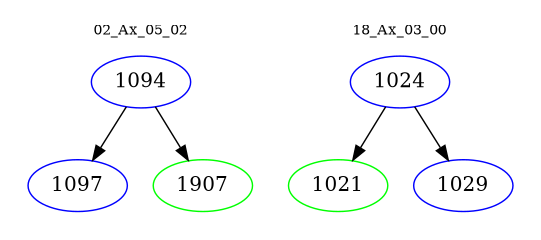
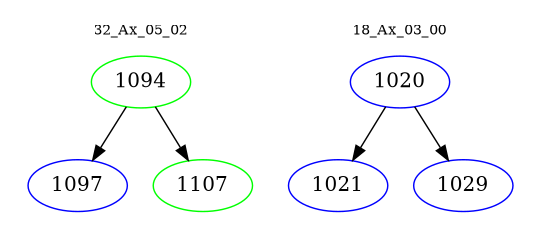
cluster "02_Ax_05_02": label "02_Ax_05_02" -> "32_Ax_05_02"
node "1094": color blue -> green
node "1024": label "1024" -> "1020"
node "1907": label "1907" -> "1107"
node "1021": color green -> blue
